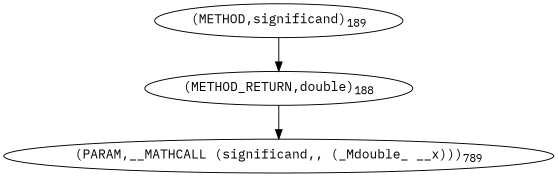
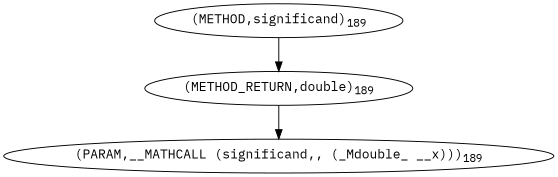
node "(METHOD_RETURN,double)": text "188" -> "189"
node "(PARAM,__MATHCALL (significand,, (_Mdouble_ __x)))": text "789" -> "189"
